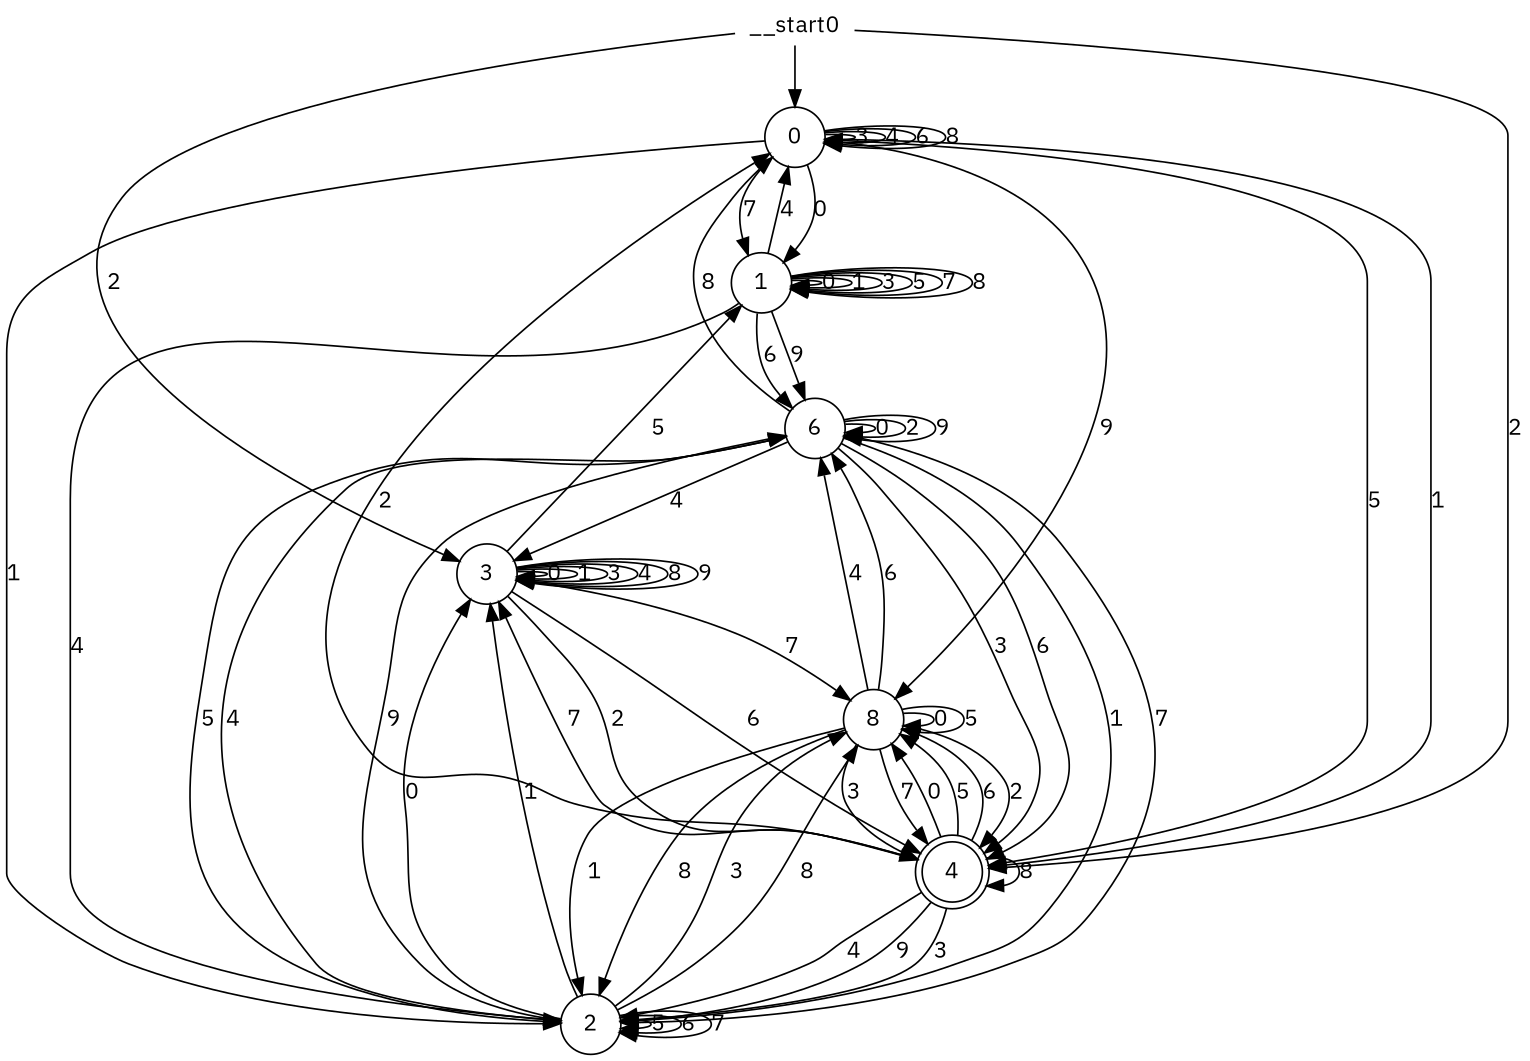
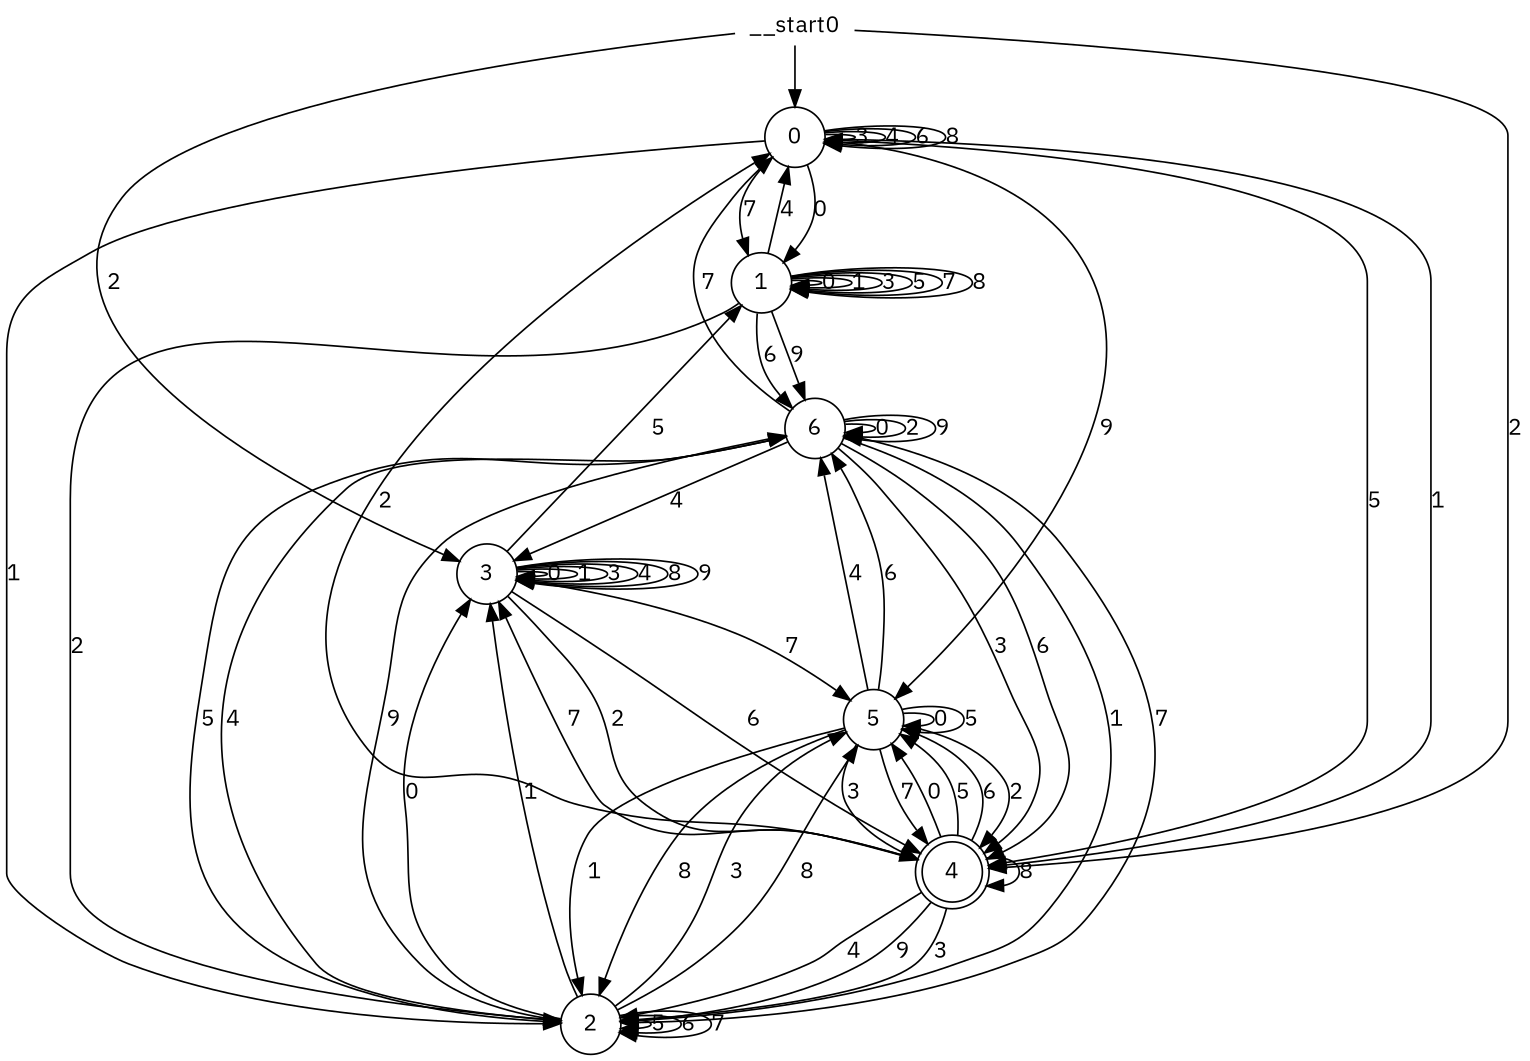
edge "6" -> "0": label "8" -> "7"
edge "1" -> "2": label "4" -> "2"
node "8": label "8" -> "5"
